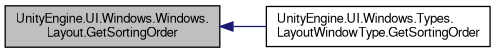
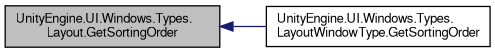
node "UnityEngine.UI.Windows.Windows. Layout.GetSortingOrder": label "UnityEngine.UI.Windows.Windows. Layout.GetSortingOrder" -> "UnityEngine.UI.Windows.Types. Layout.GetSortingOrder"
